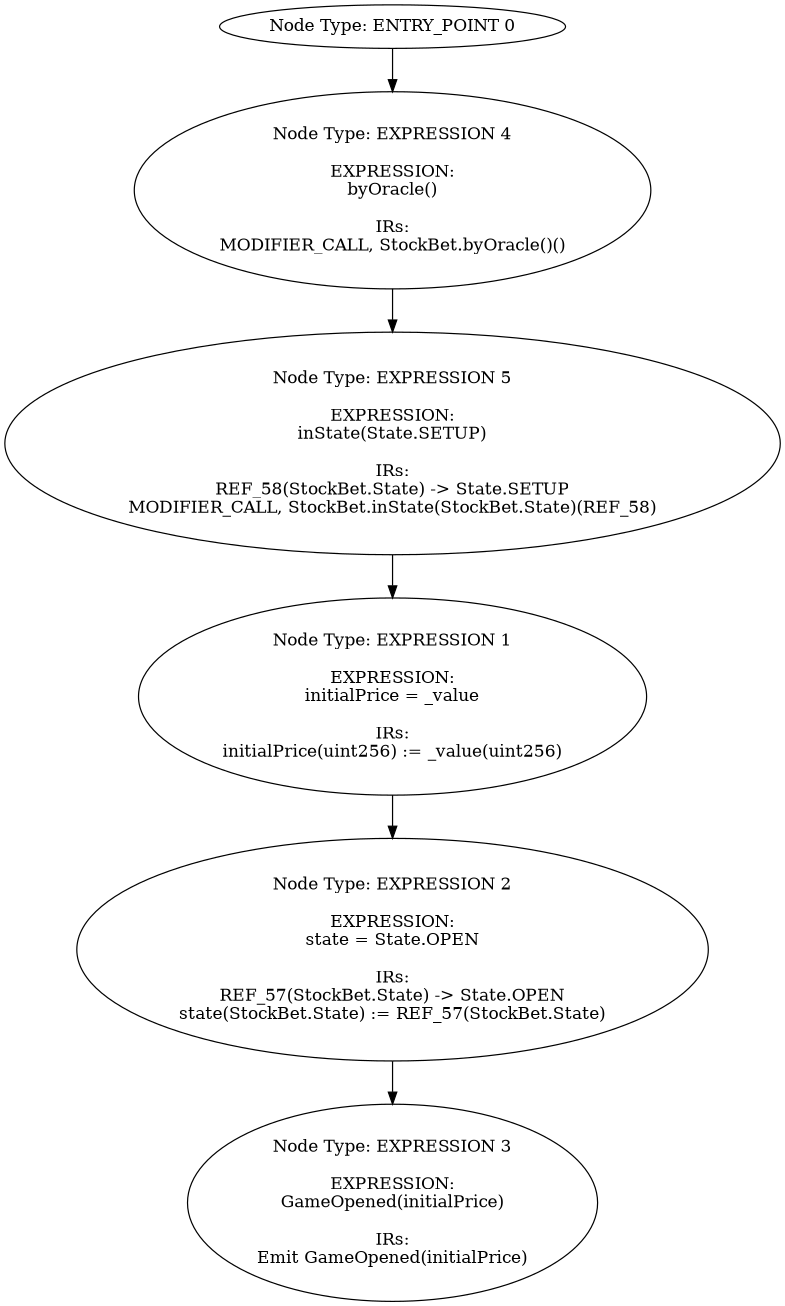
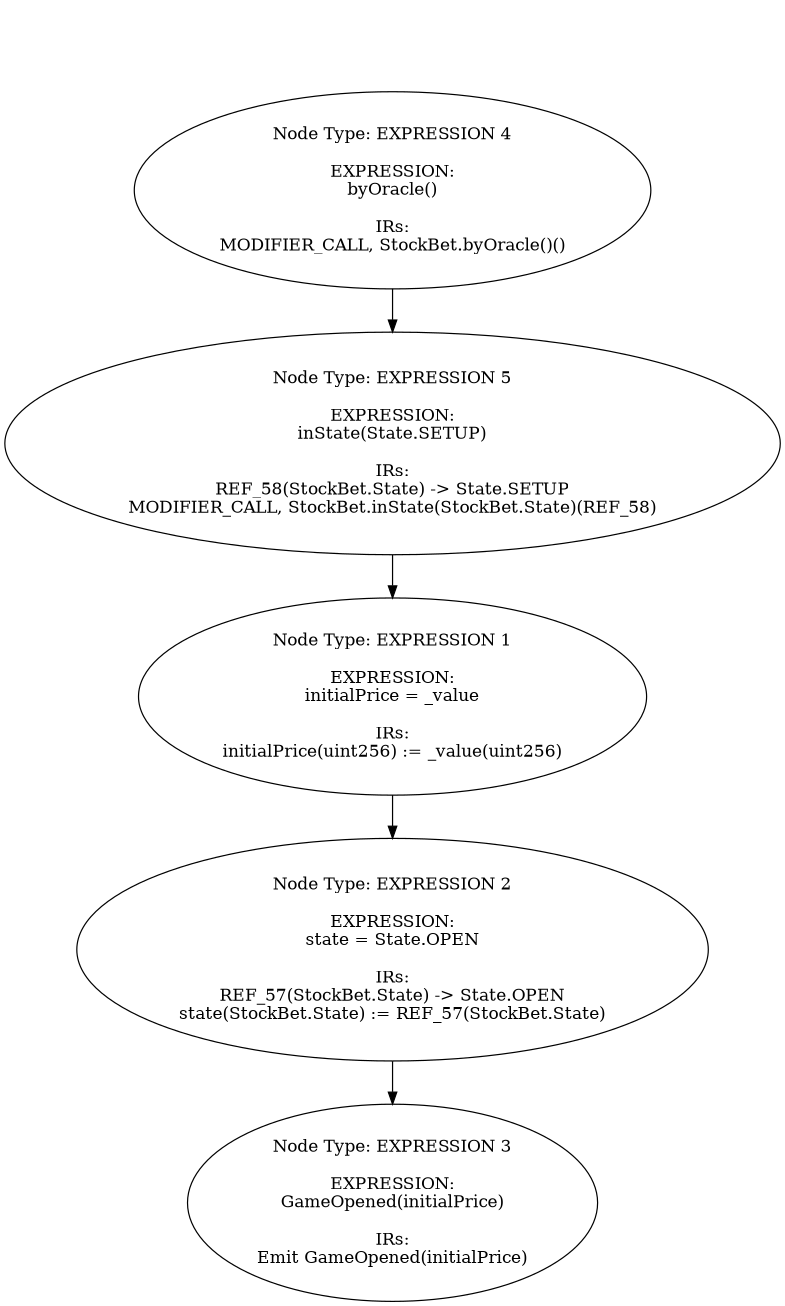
node "Node Type: ENTRY_POINT 0": removed
